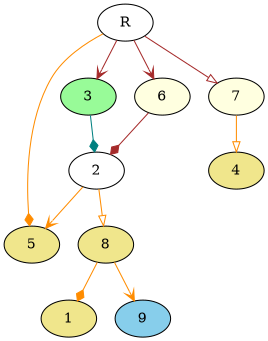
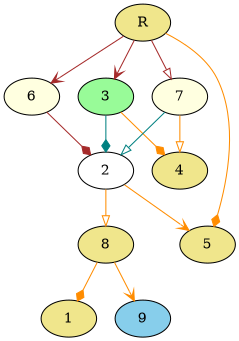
node "R": fillcolor white -> khaki
edge "3" -> "4": added
edge "7" -> "2": added
